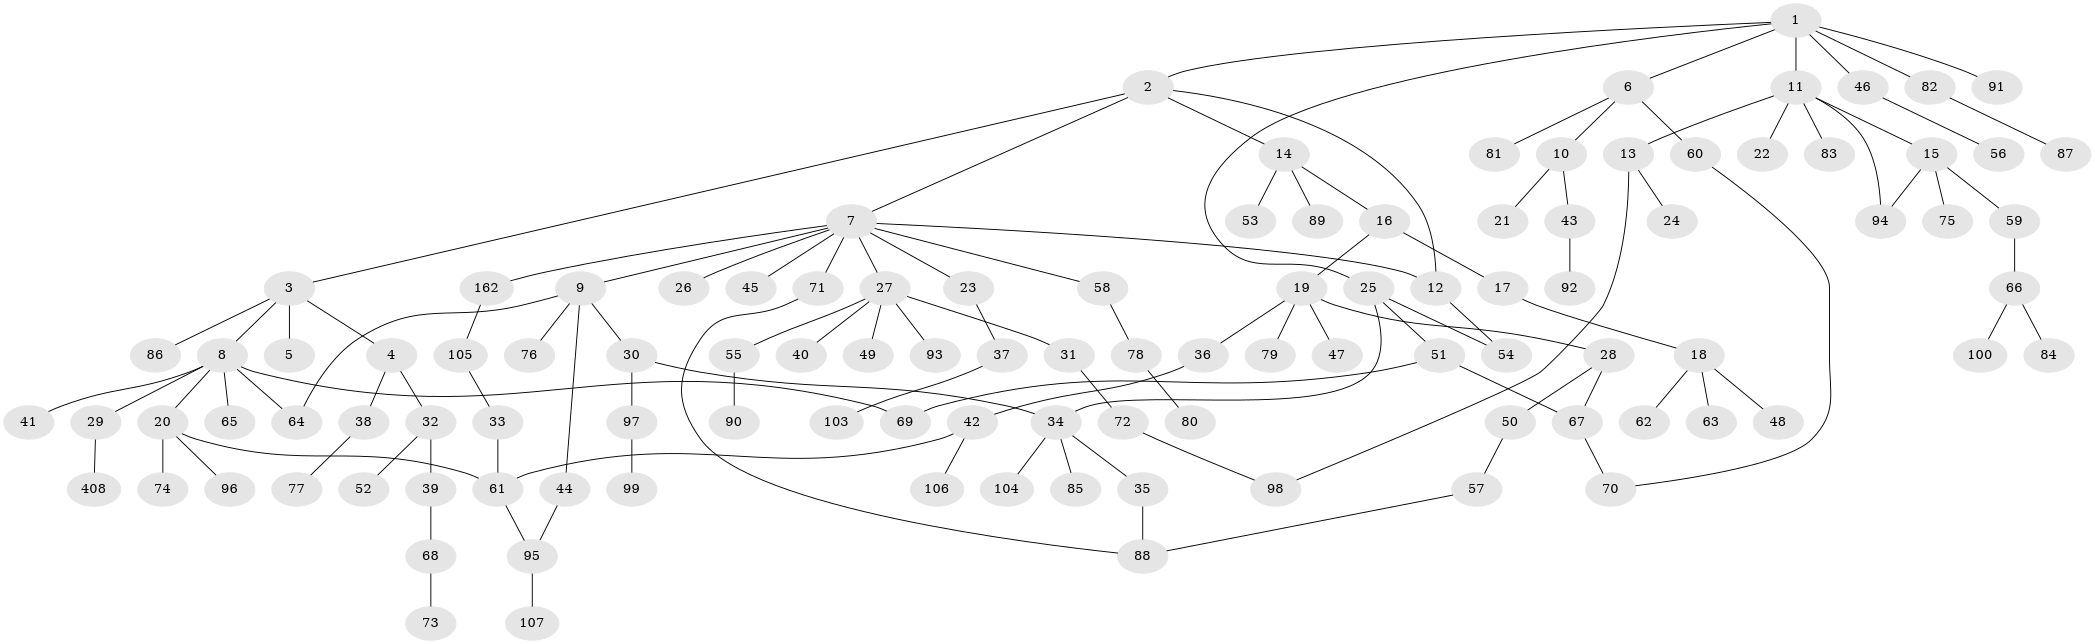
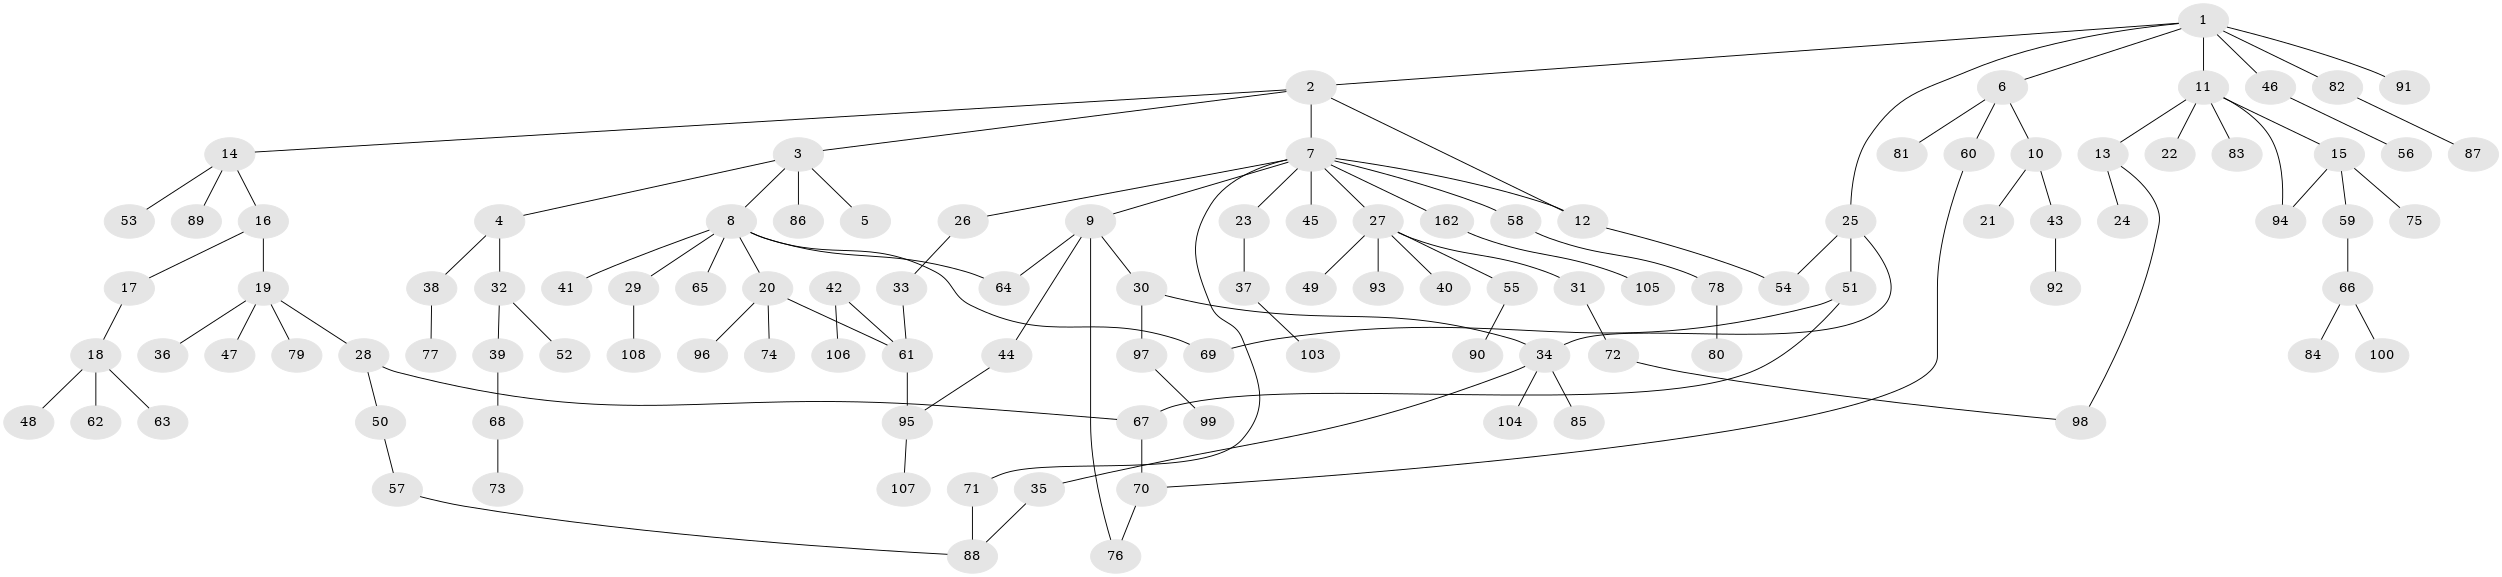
edge "105" -- "33": now "26" -- "33"
edge "36" -- "42": removed
node "408": label "408" -> "108"
edge "70" -- "76": added
